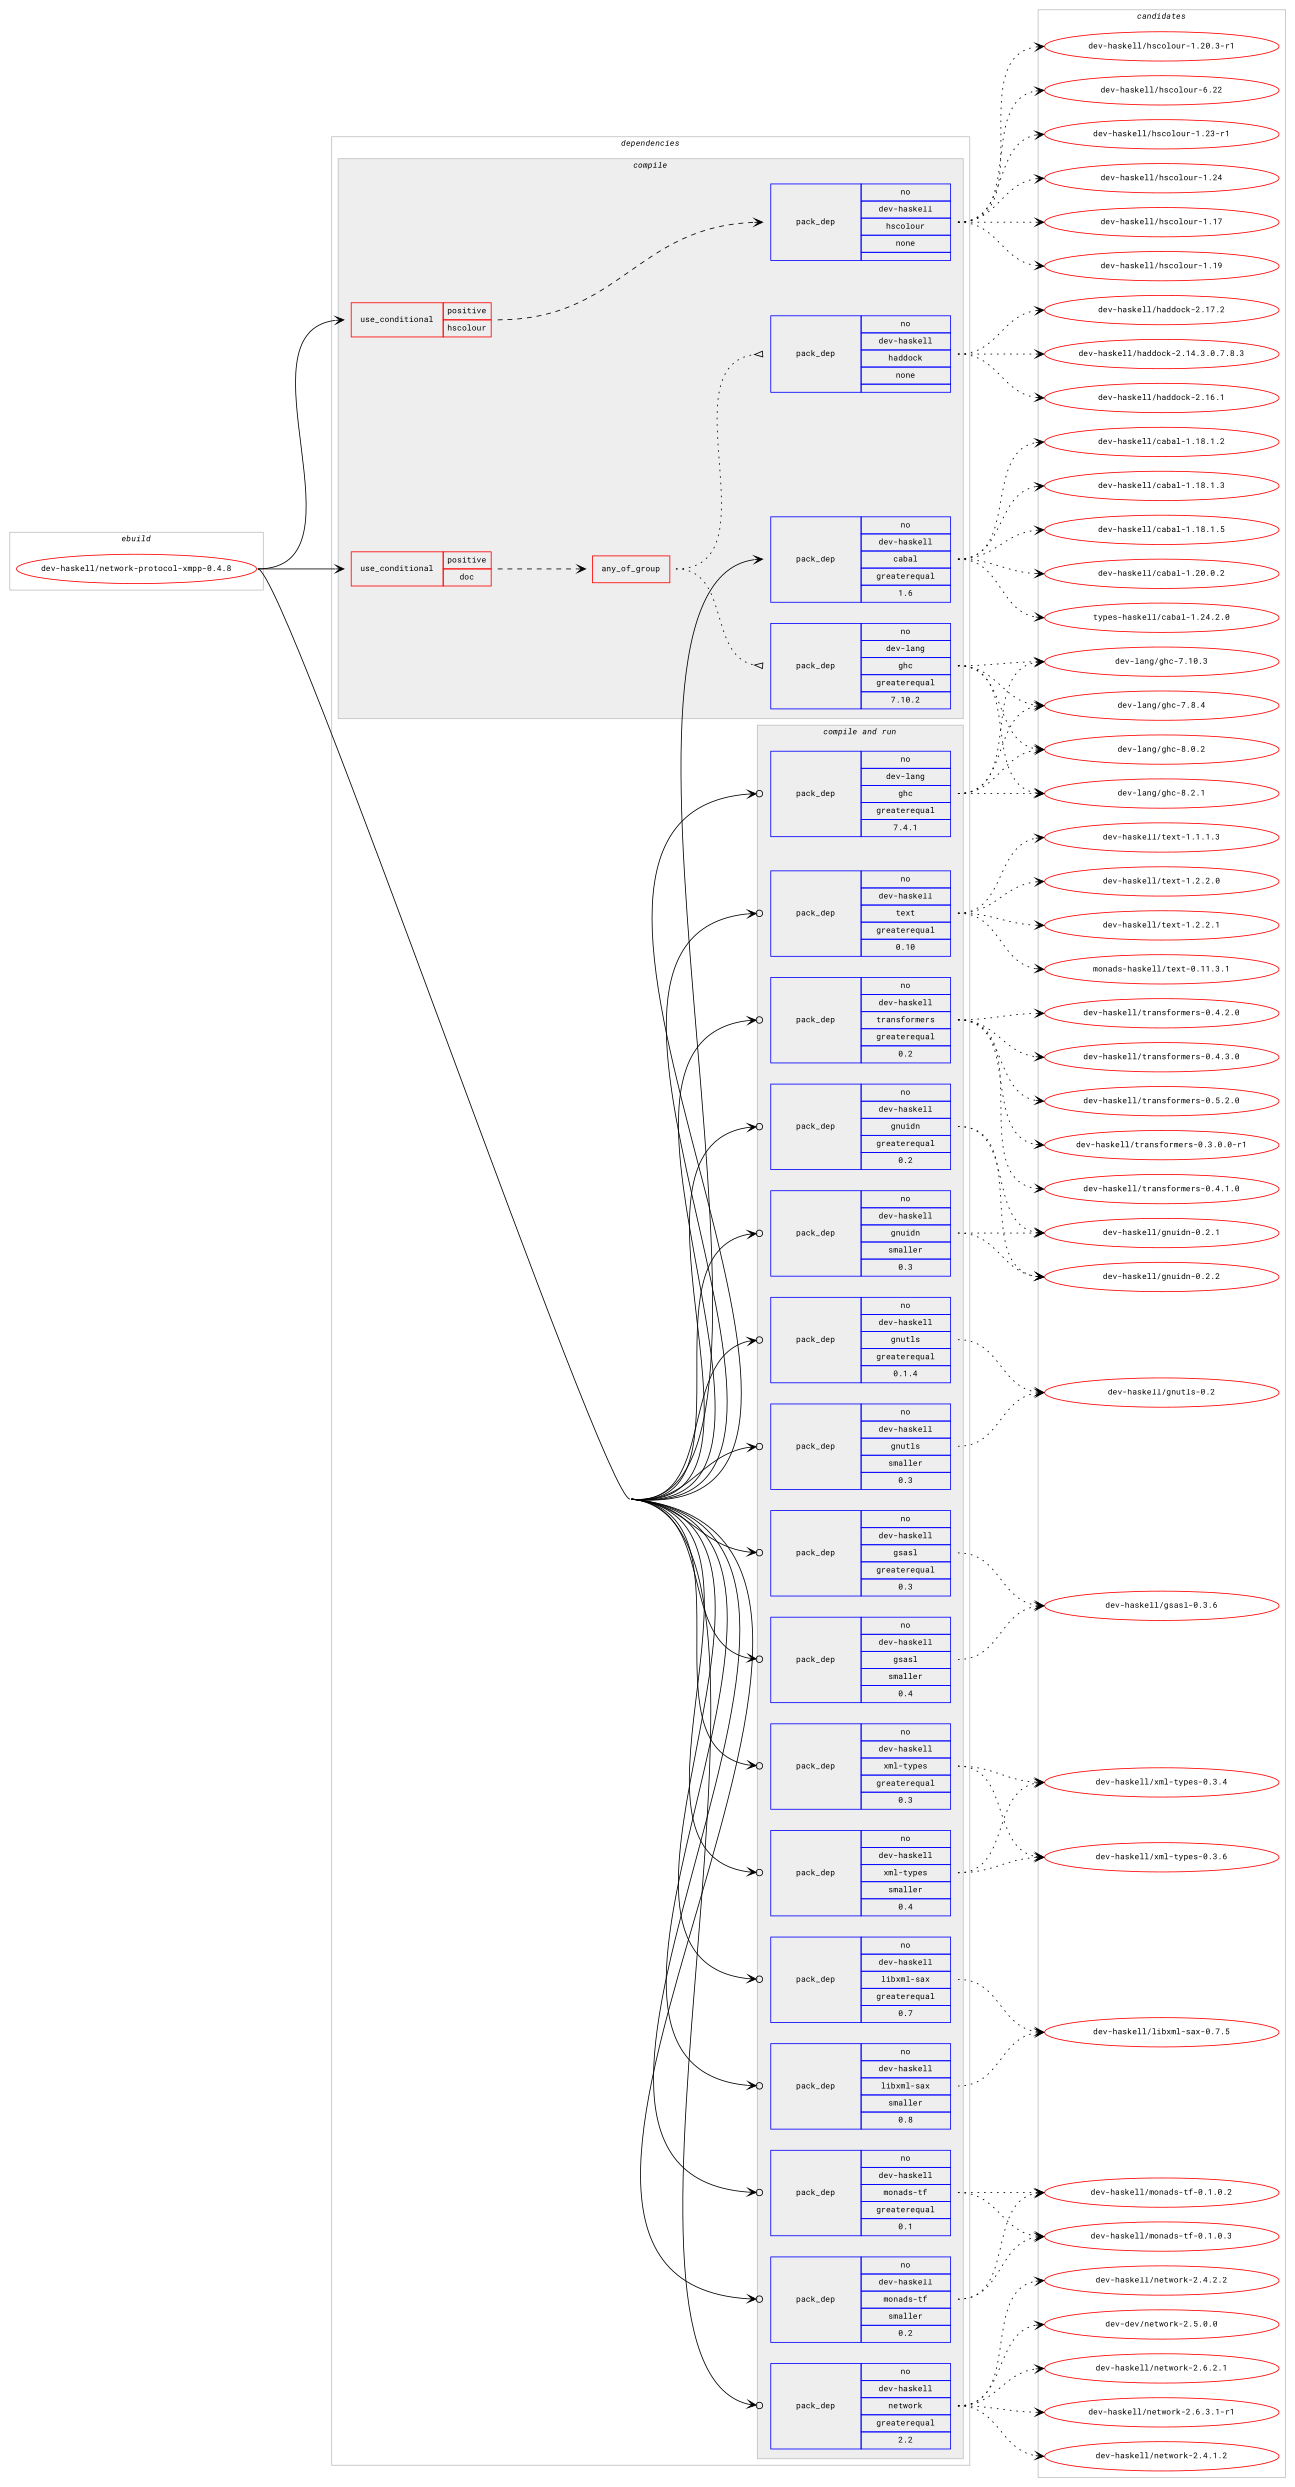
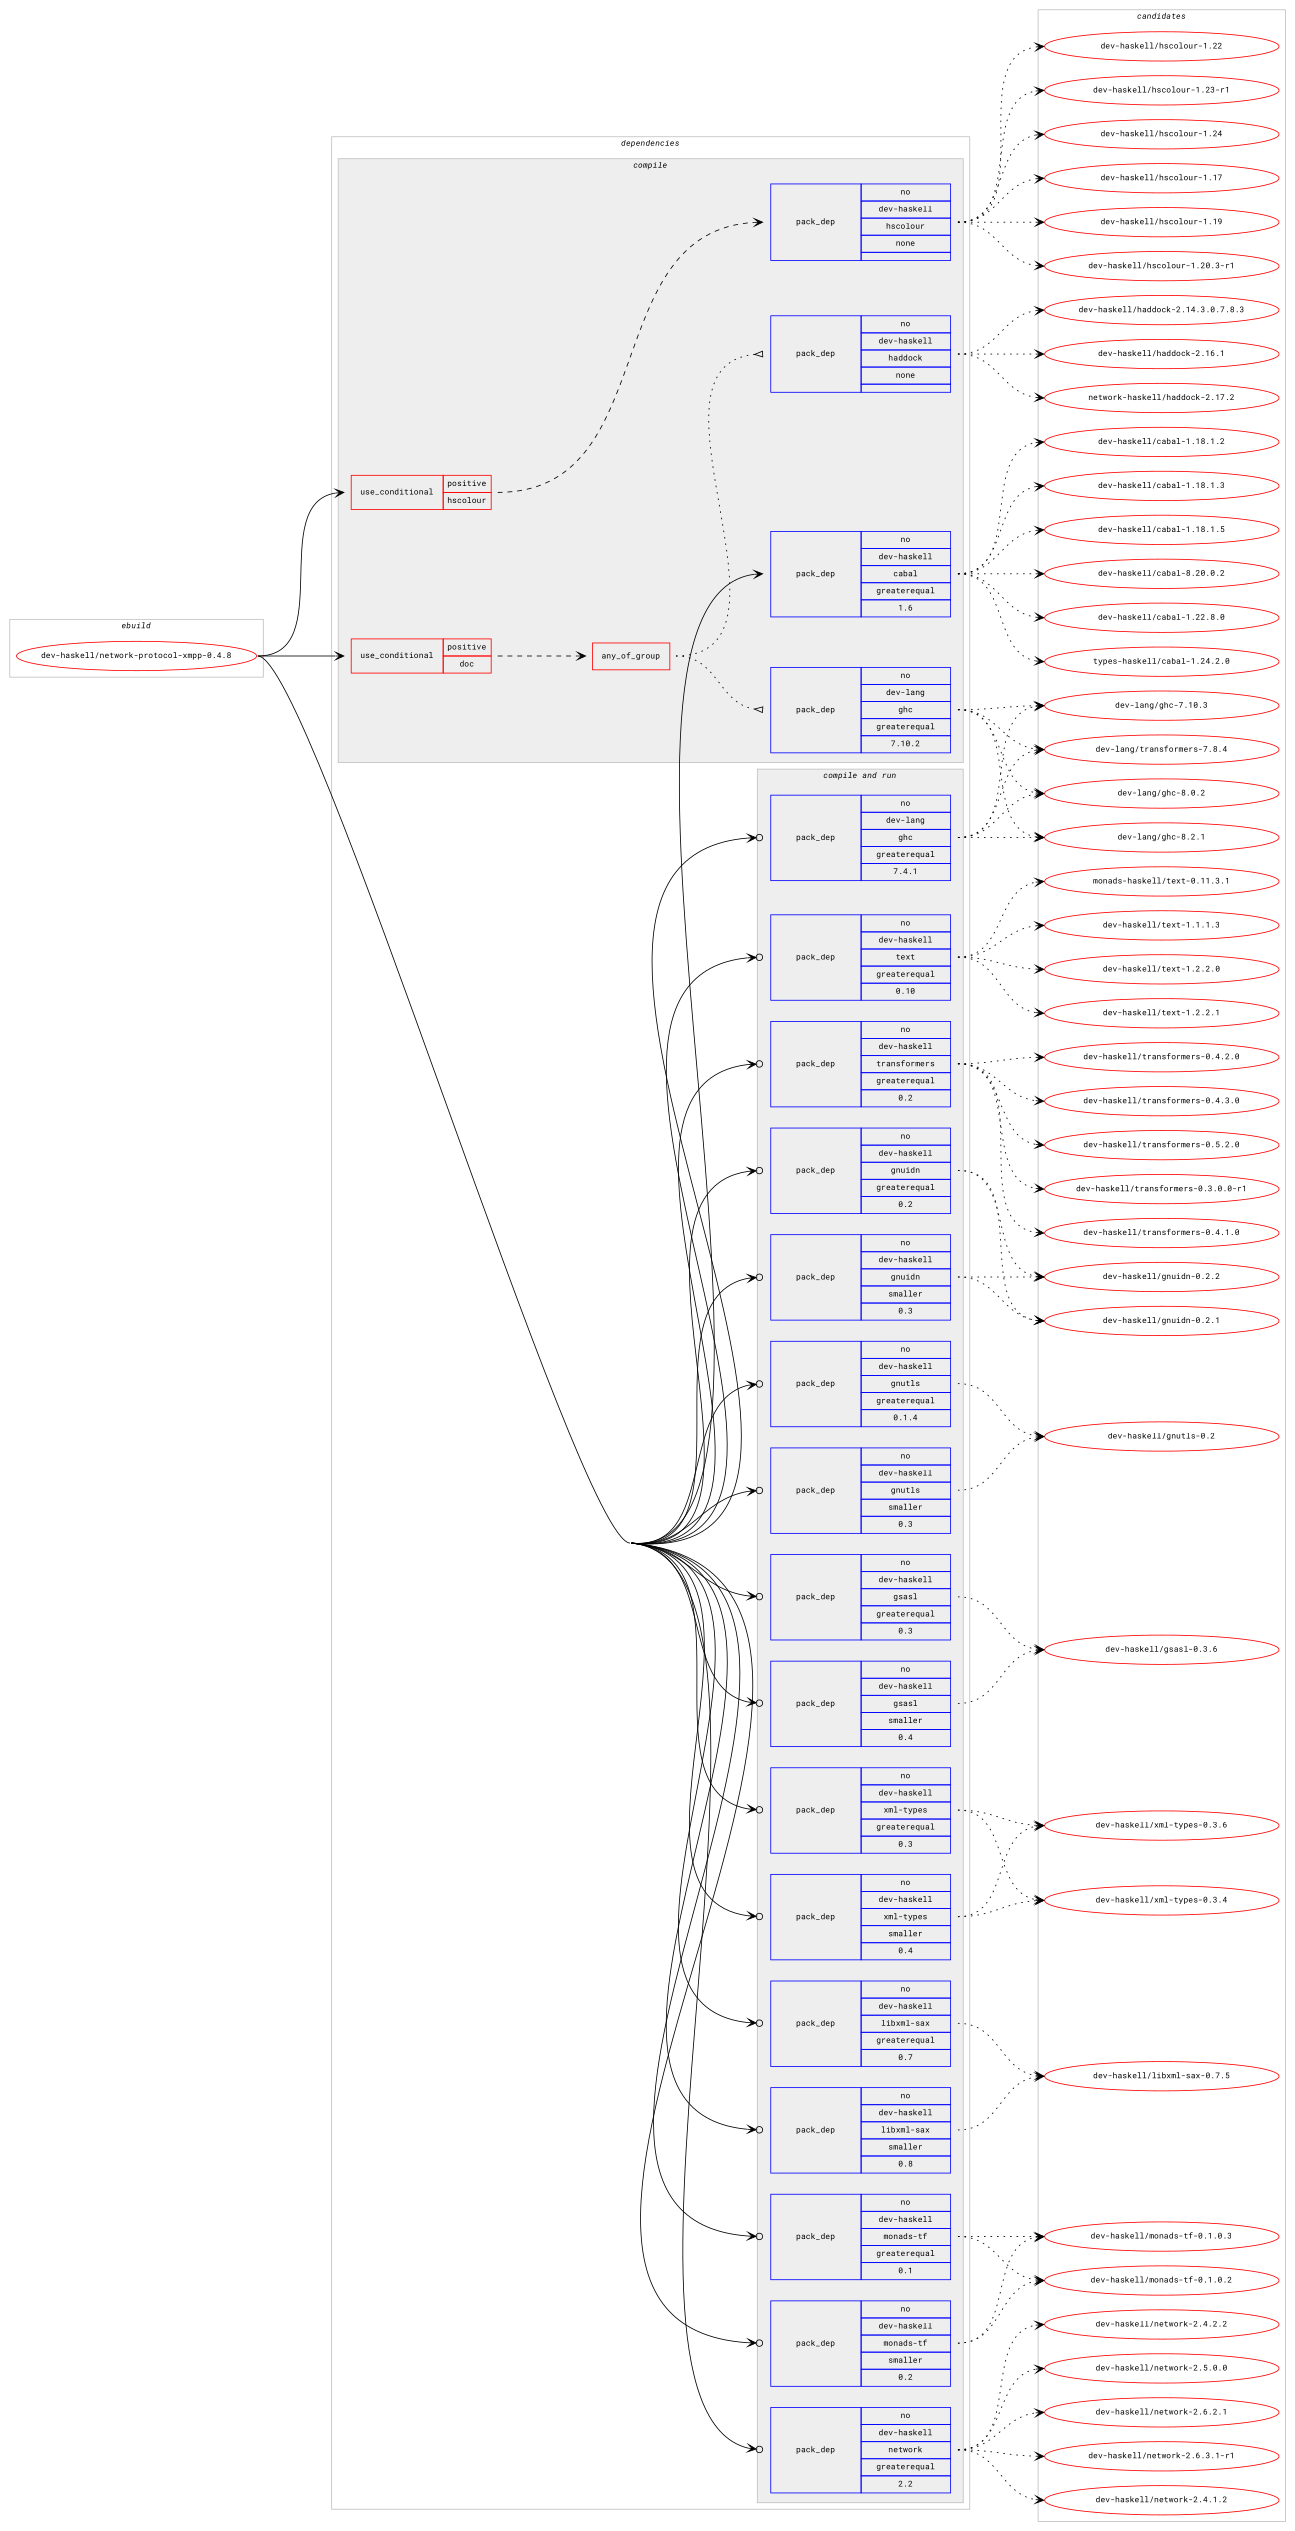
node "dev-haskell/hscolour-6.22": label "dev-haskell/hscolour-6.22" -> "dev-haskell/hscolour-1.22"
node "dev-haskell/haddock-2.17.2": label "dev-haskell/haddock-2.17.2" -> "network-haskell/haddock-2.17.2"
node "dev-haskell/cabal-1.20.0.2": label "dev-haskell/cabal-1.20.0.2" -> "dev-haskell/cabal-8.20.0.2"
node "dev-haskell/cabal-1.22.8.0": added
node "dev-lang/ghc-7.8.4": label "dev-lang/ghc-7.8.4" -> "dev-lang/transformers-7.8.4"
node "dev-dev/network-2.5.0.0": label "dev-dev/network-2.5.0.0" -> "dev-haskell/network-2.5.0.0"
